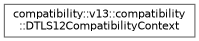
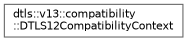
node "compatibility::v13::compatibility ::DTLS12CompatibilityContext": label "compatibility::v13::compatibility ::DTLS12CompatibilityContext" -> "dtls::v13::compatibility ::DTLS12CompatibilityContext"
